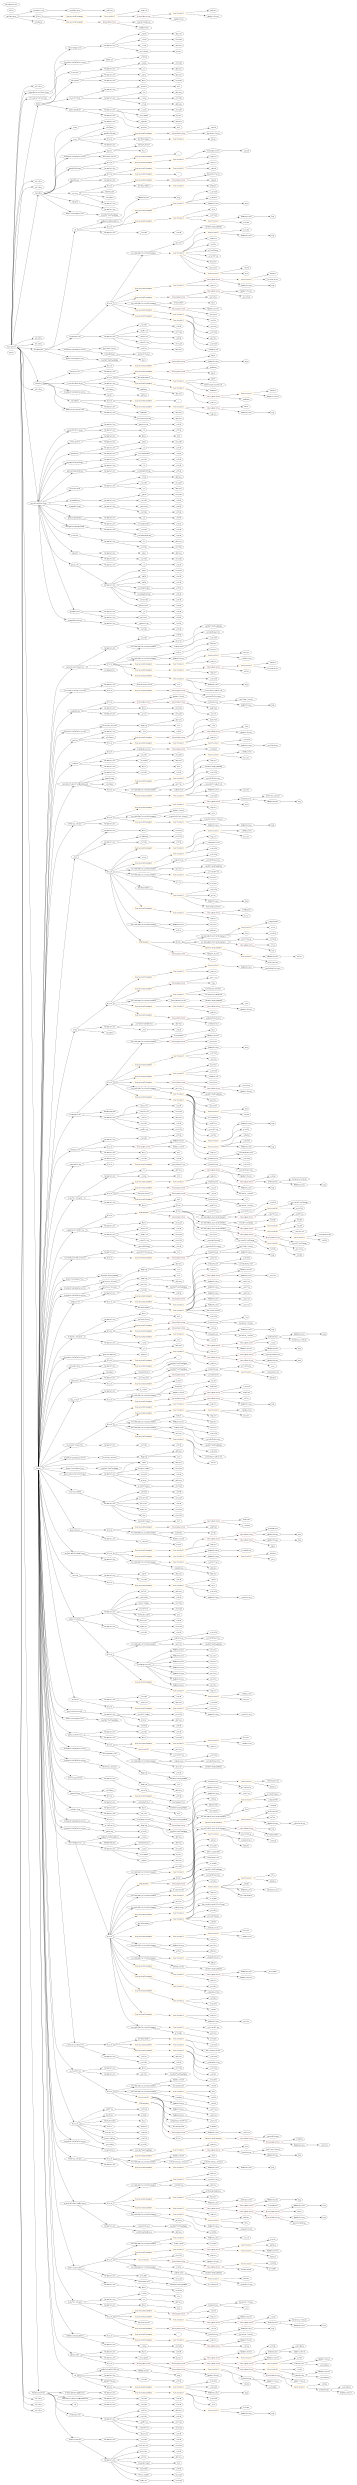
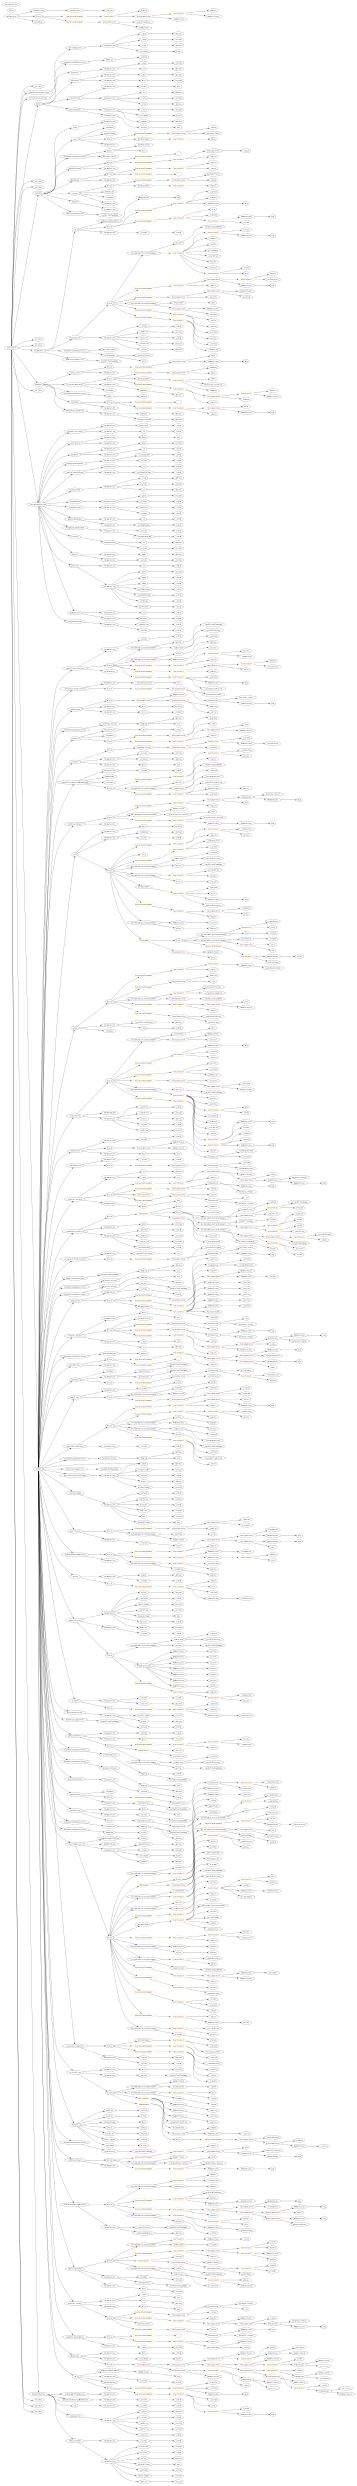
node "Enter": removed
